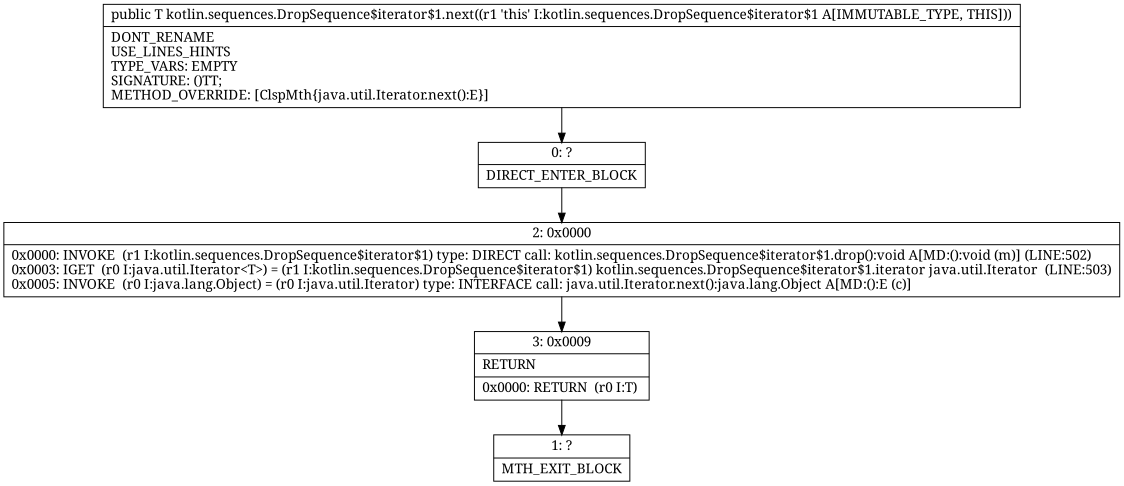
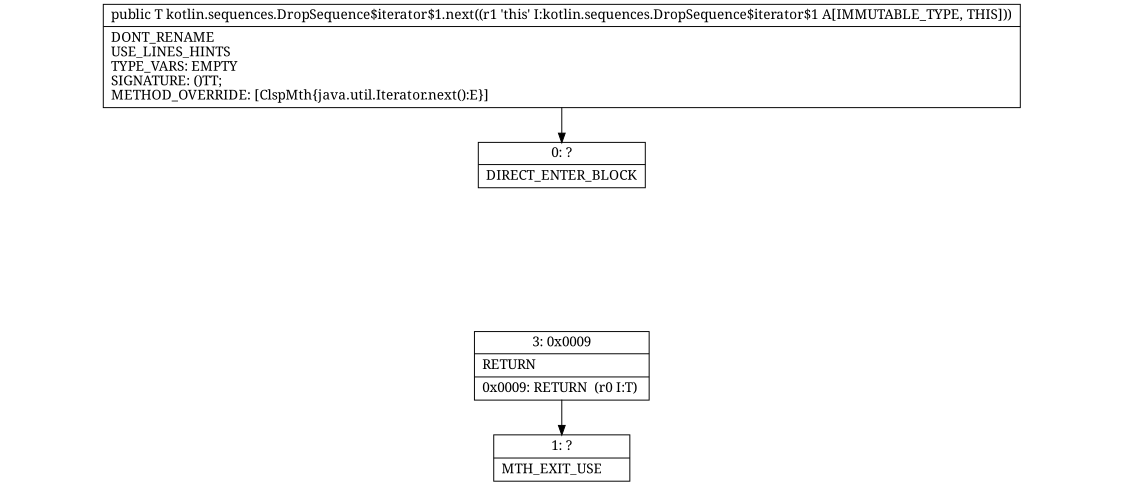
node "2: 0x0000": removed
node "3: 0x0009": text "0x0000: RETURN  (r0 I:T)" -> "0x0009: RETURN  (r0 I:T)"
node "1: ?": text "MTH_EXIT_BLOCK" -> "MTH_EXIT_USE"
